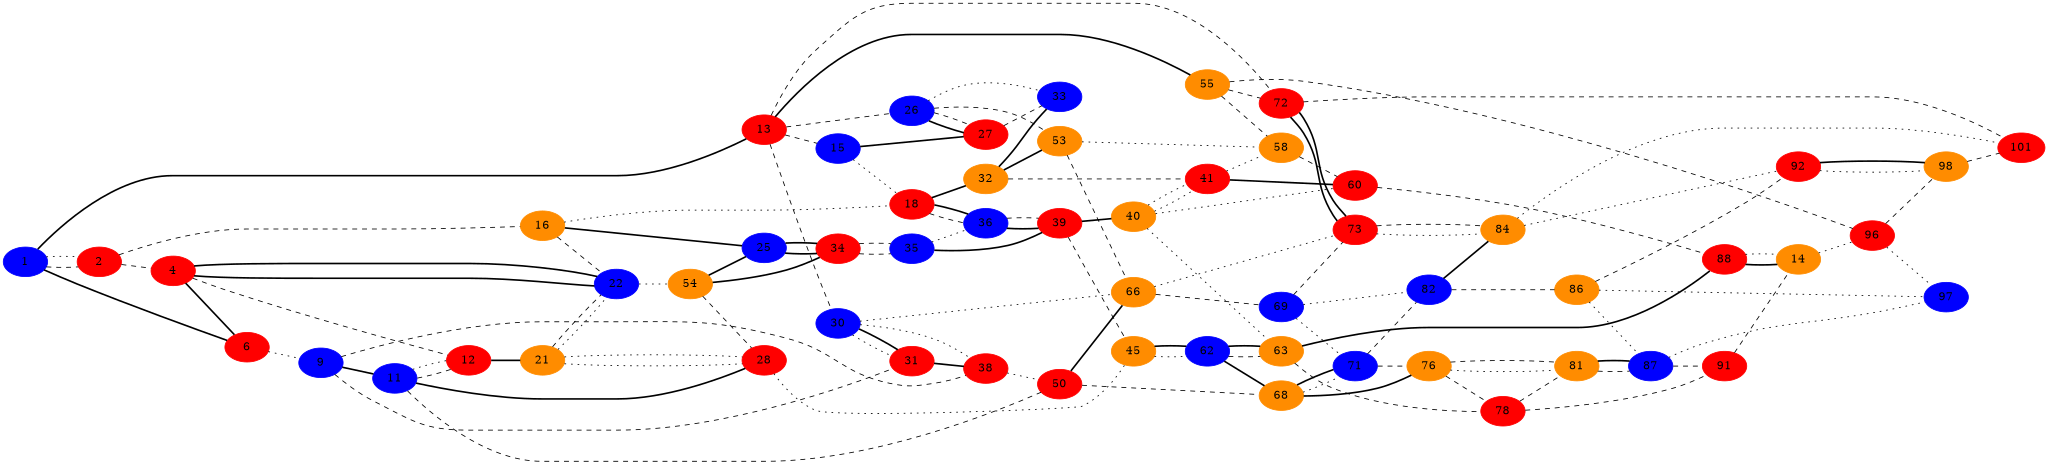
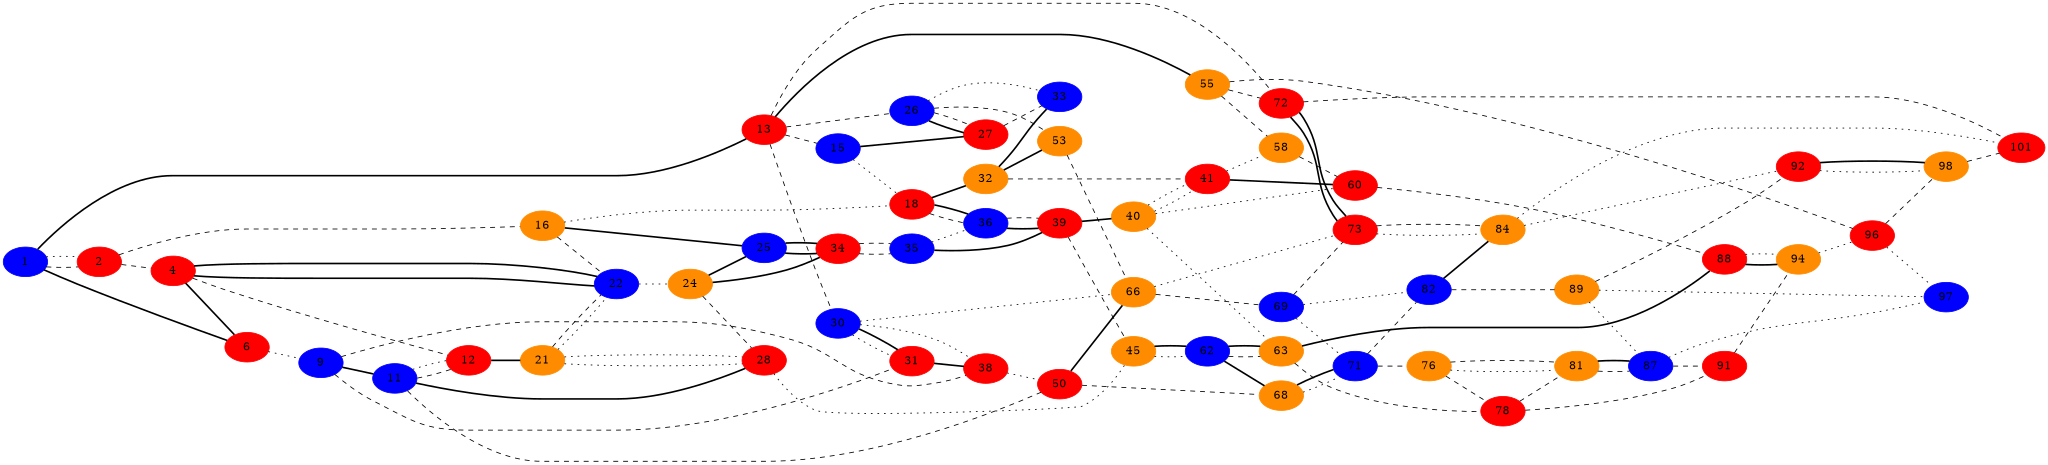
edge "53" -- "58": removed
node "14": label "14" -> "94"
node "54": label "54" -> "24"
node "86": label "86" -> "89"
edge "76" -- "68": removed
